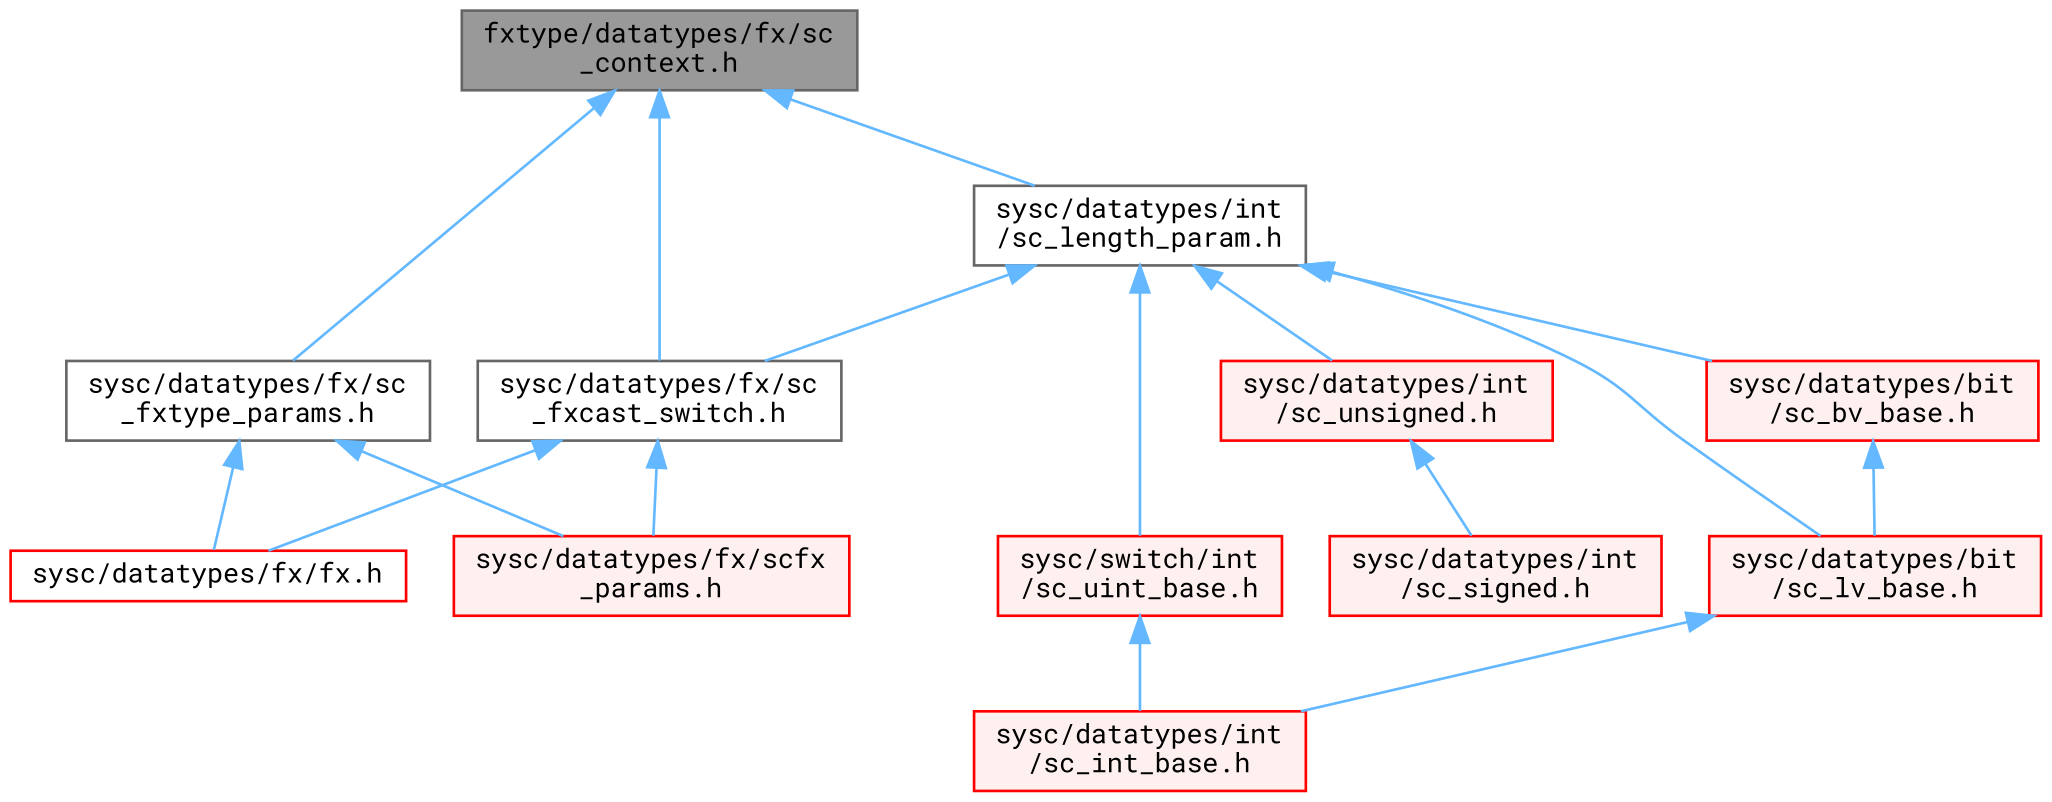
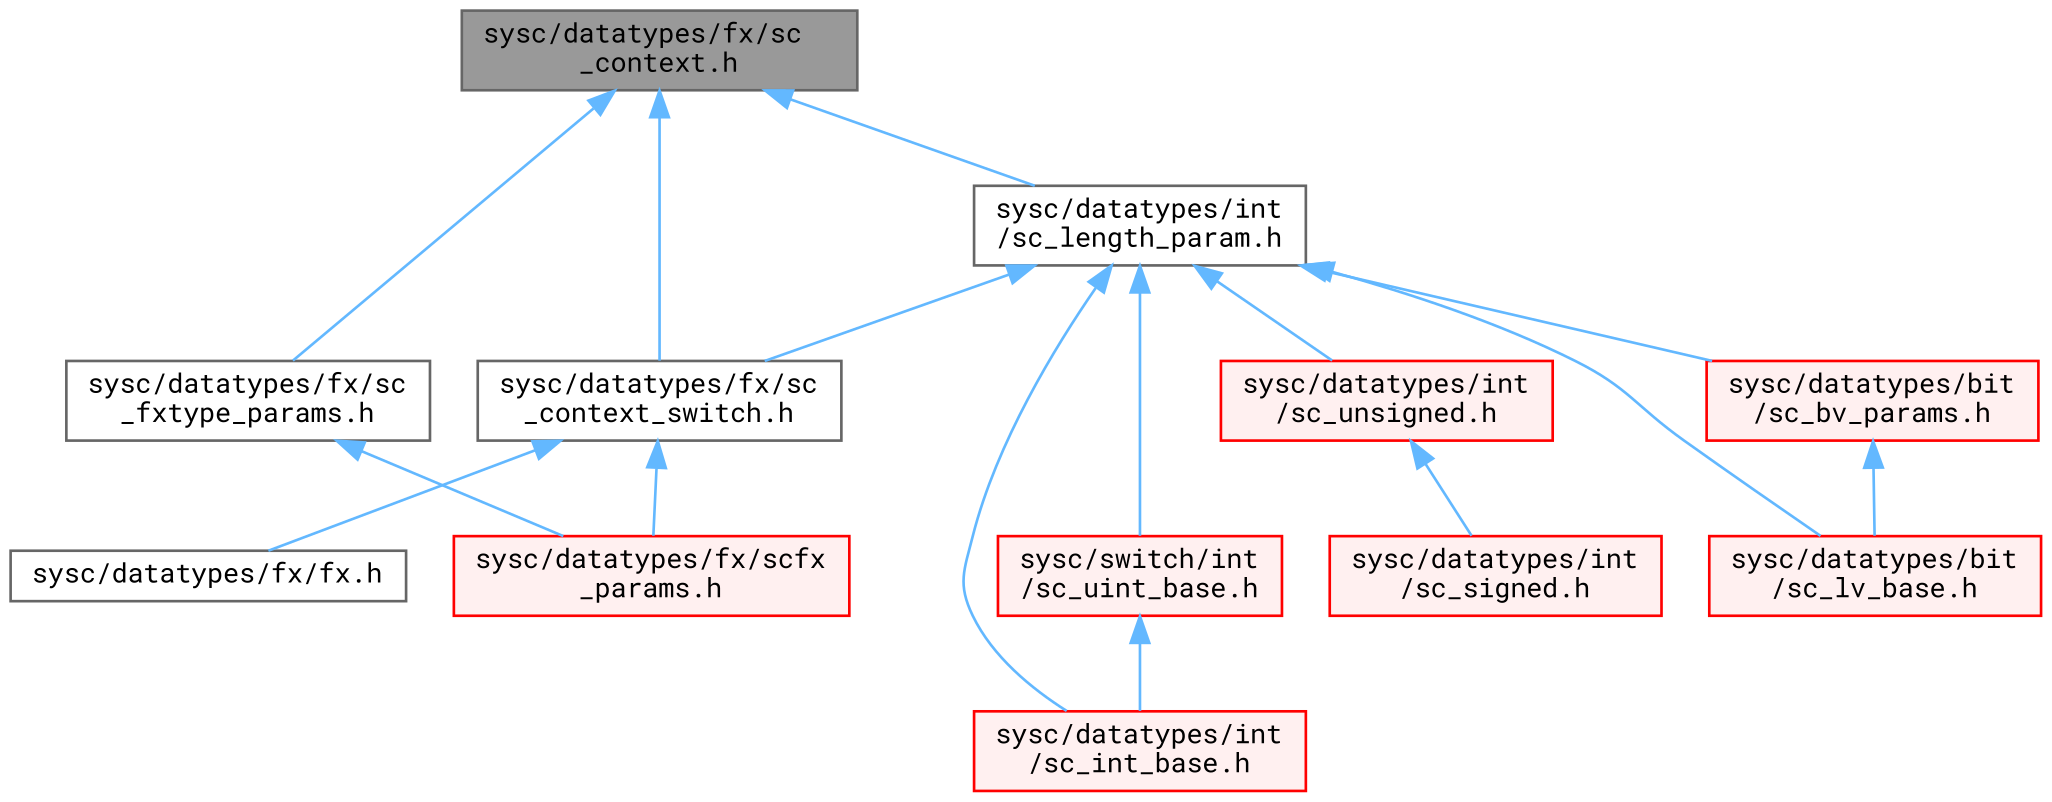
node "fxtype/datatypes/fx/sc _context.h": label "fxtype/datatypes/fx/sc _context.h" -> "sysc/datatypes/fx/sc _context.h"
node "sysc/datatypes/fx/sc _fxcast_switch.h": label "sysc/datatypes/fx/sc _fxcast_switch.h" -> "sysc/datatypes/fx/sc _context_switch.h"
node "sysc/datatypes/bit /sc_bv_base.h": label "sysc/datatypes/bit /sc_bv_base.h" -> "sysc/datatypes/bit /sc_bv_params.h"
edge "sysc/datatypes/fx/fx.h" -> "sysc/datatypes/fx/sc _fxtype_params.h": removed
node "sysc/datatypes/fx/fx.h": color red -> grey40
edge "sysc/datatypes/int /sc_int_base.h" -> "sysc/datatypes/bit /sc_lv_base.h": now "sysc/datatypes/int /sc_int_base.h" -> "sysc/datatypes/int /sc_length_param.h"
